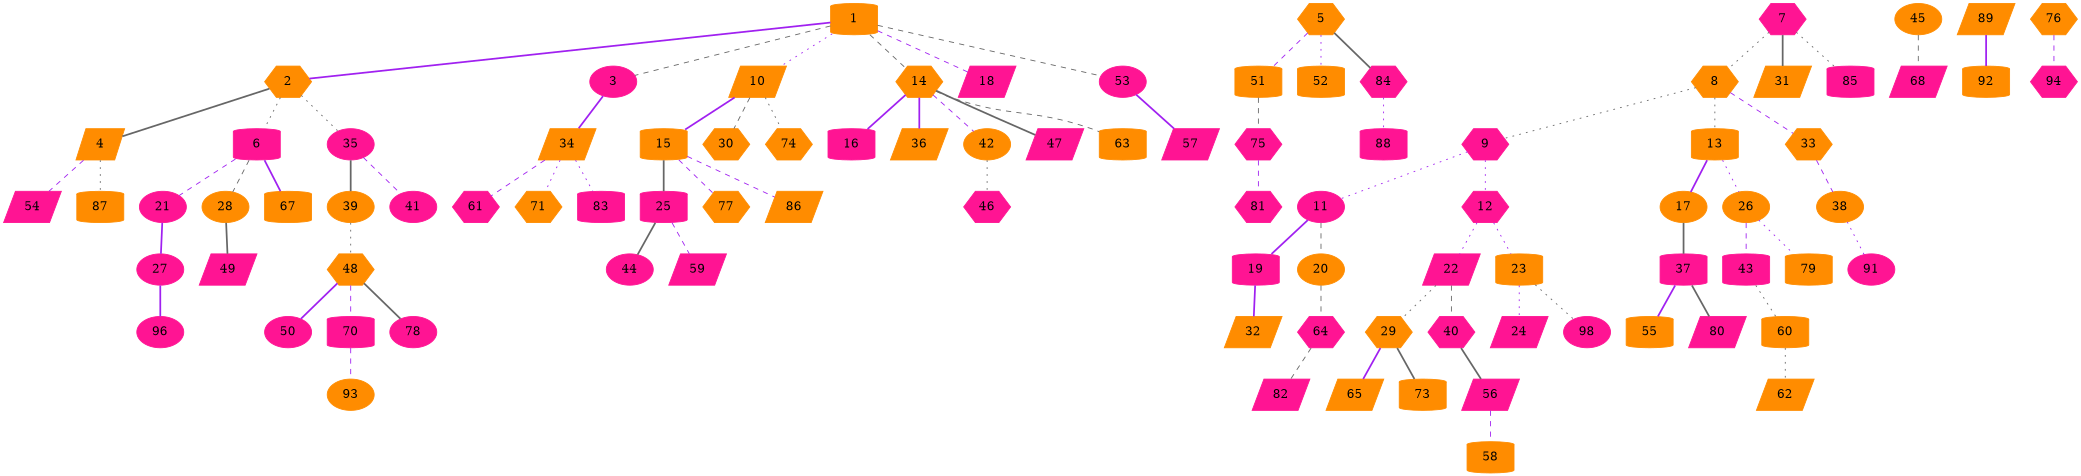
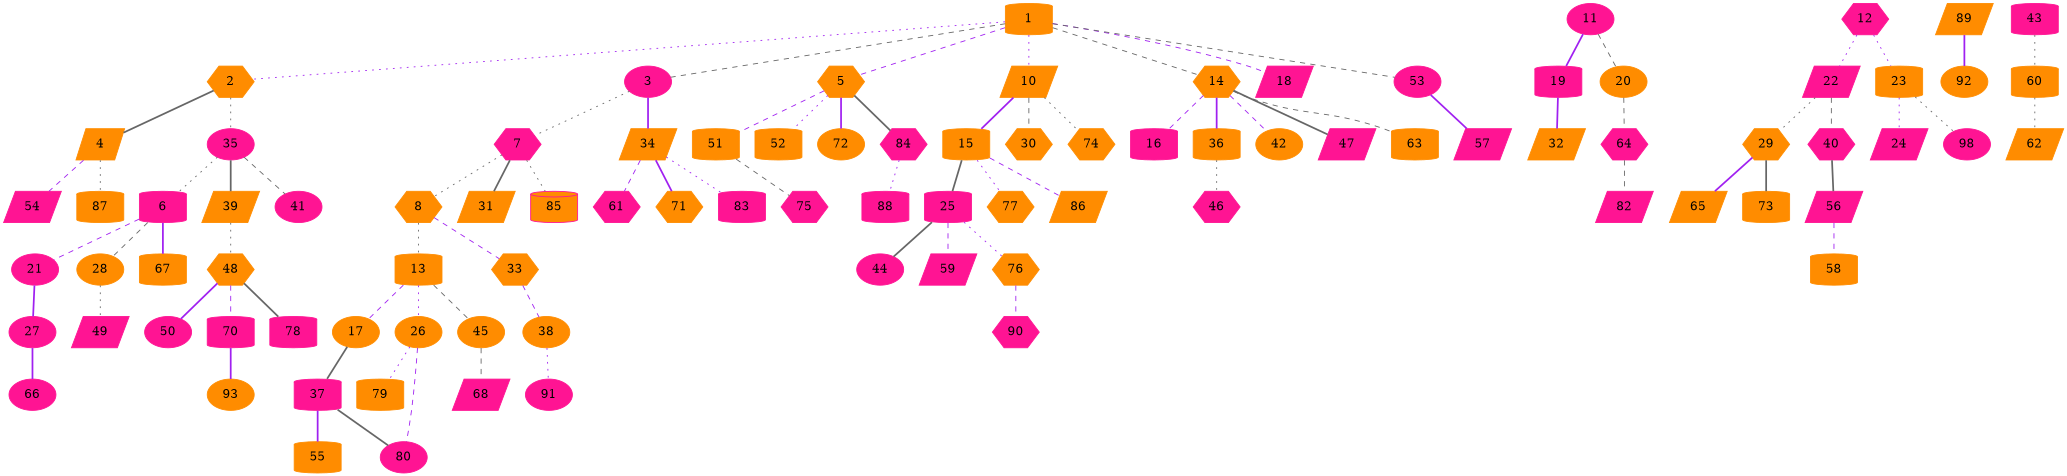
edge "1" -- "2": style bold -> dotted
edge "1" -- "5": added
node "85": fillcolor deeppink -> darkorange
node "92": shape cylinder -> ellipse
node "94": label "94" -> "90"
edge "14" -- "16": style bold -> dashed
edge "2" -- "6": now "35" -- "6"
edge "3" -- "7": added
node "72": added
node "36": shape parallelogram -> cylinder
node "9": removed
edge "35" -- "41": color purple -> gray40
edge "34" -- "71": style dotted -> bold
edge "42" -- "46": now "36" -- "46"
edge "13" -- "17": style bold -> dashed
edge "15" -- "77": style dashed -> dotted
node "39": shape ellipse -> parallelogram
node "81": removed
edge "28" -- "49": style bold -> dotted
edge "26" -- "43": now "26" -- "80"
edge "25" -- "76": added
edge "13" -- "45": added
node "96": label "96" -> "66"
node "78": shape ellipse -> cylinder
node "80": shape parallelogram -> ellipse
edge "70" -- "93": style dashed -> bold
